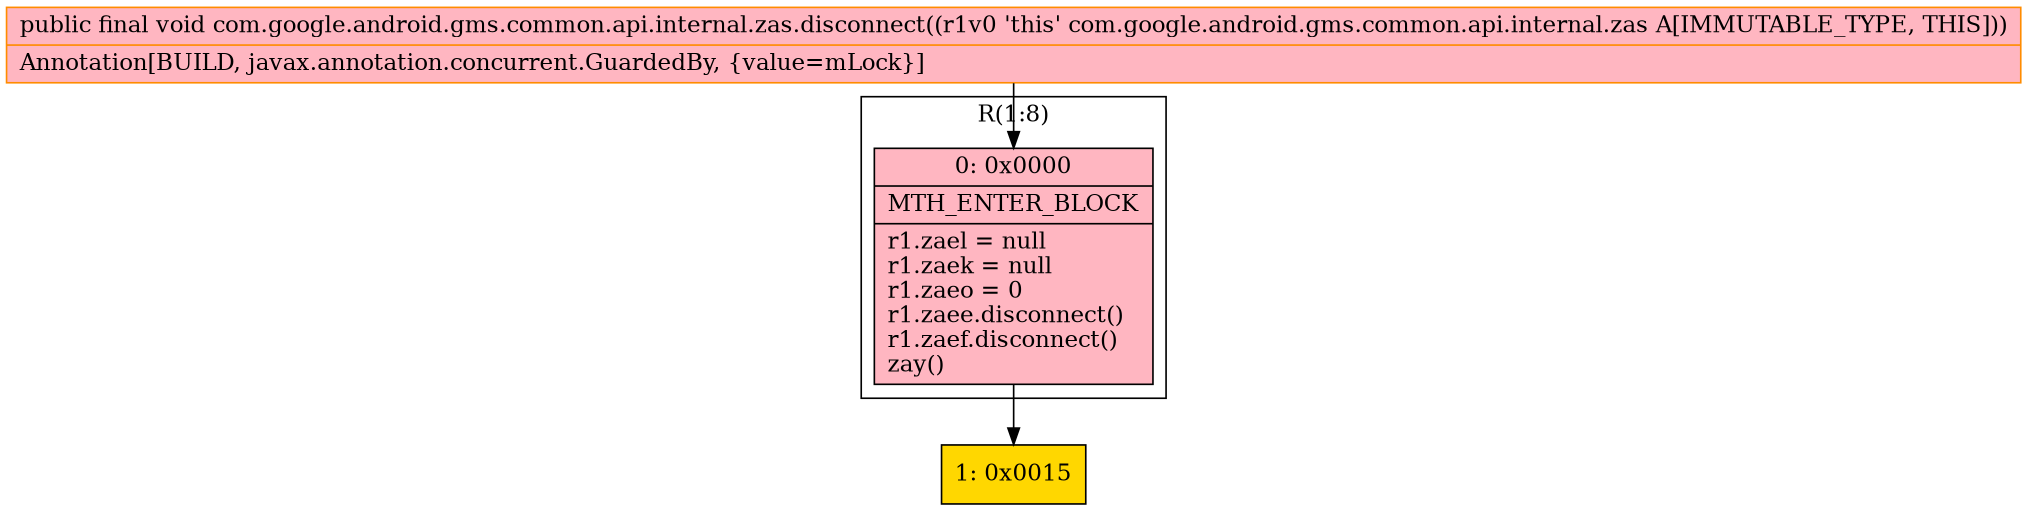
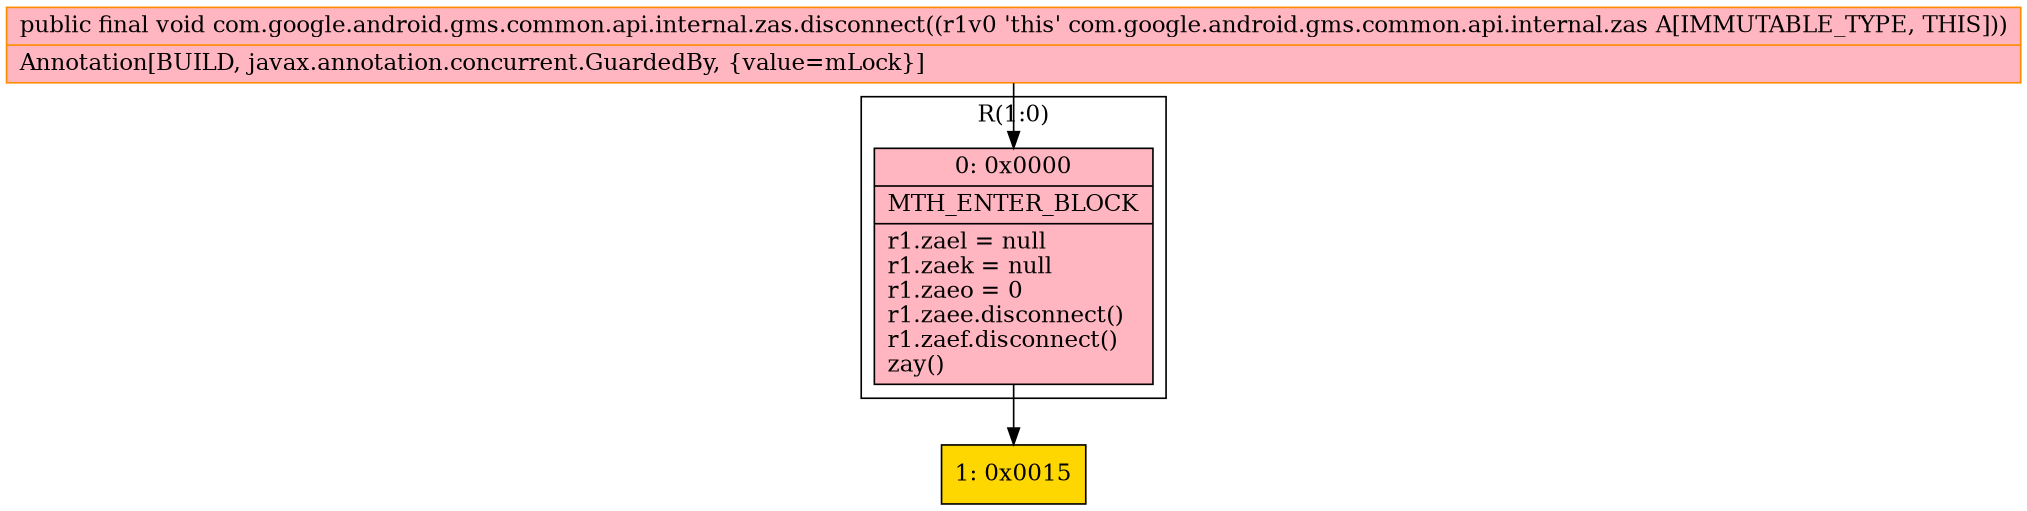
cluster "R(1:8)": label "R(1:8)" -> "R(1:0)"
